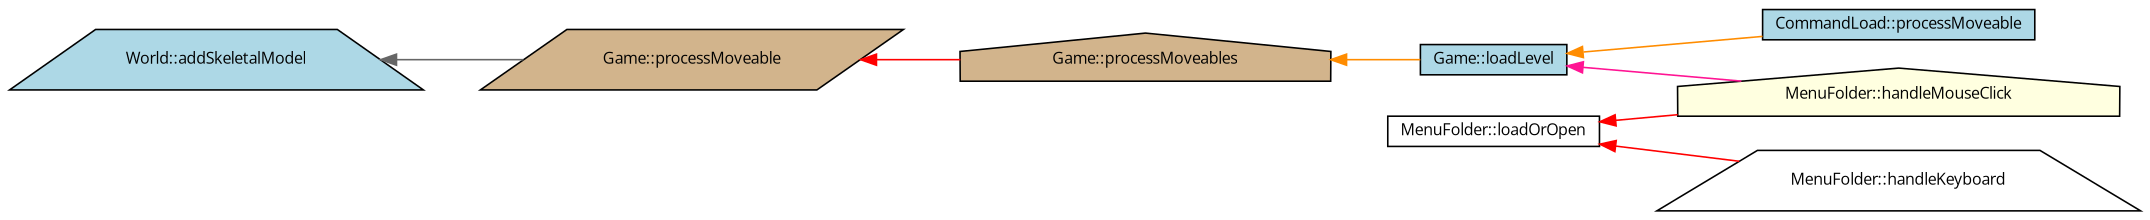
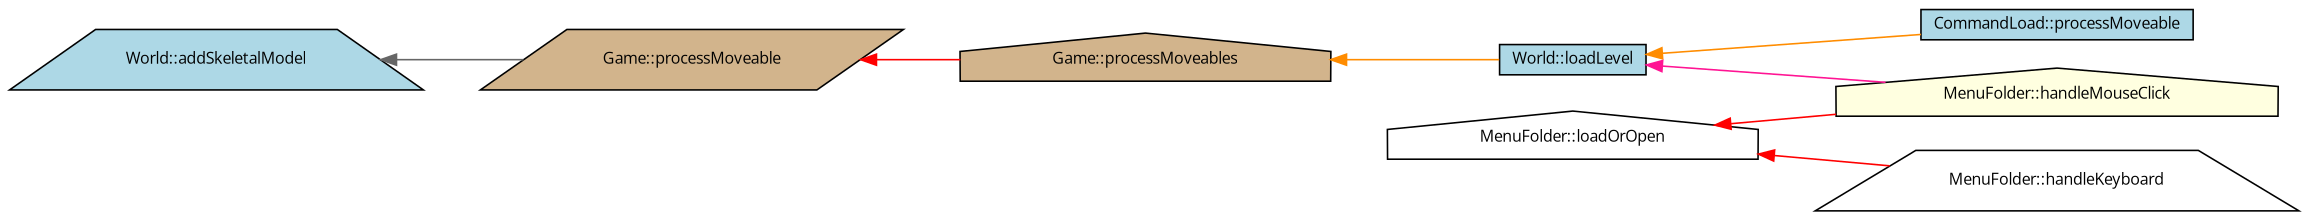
node "Game::loadLevel": label "Game::loadLevel" -> "World::loadLevel"
node "MenuFolder::loadOrOpen": shape box -> house
